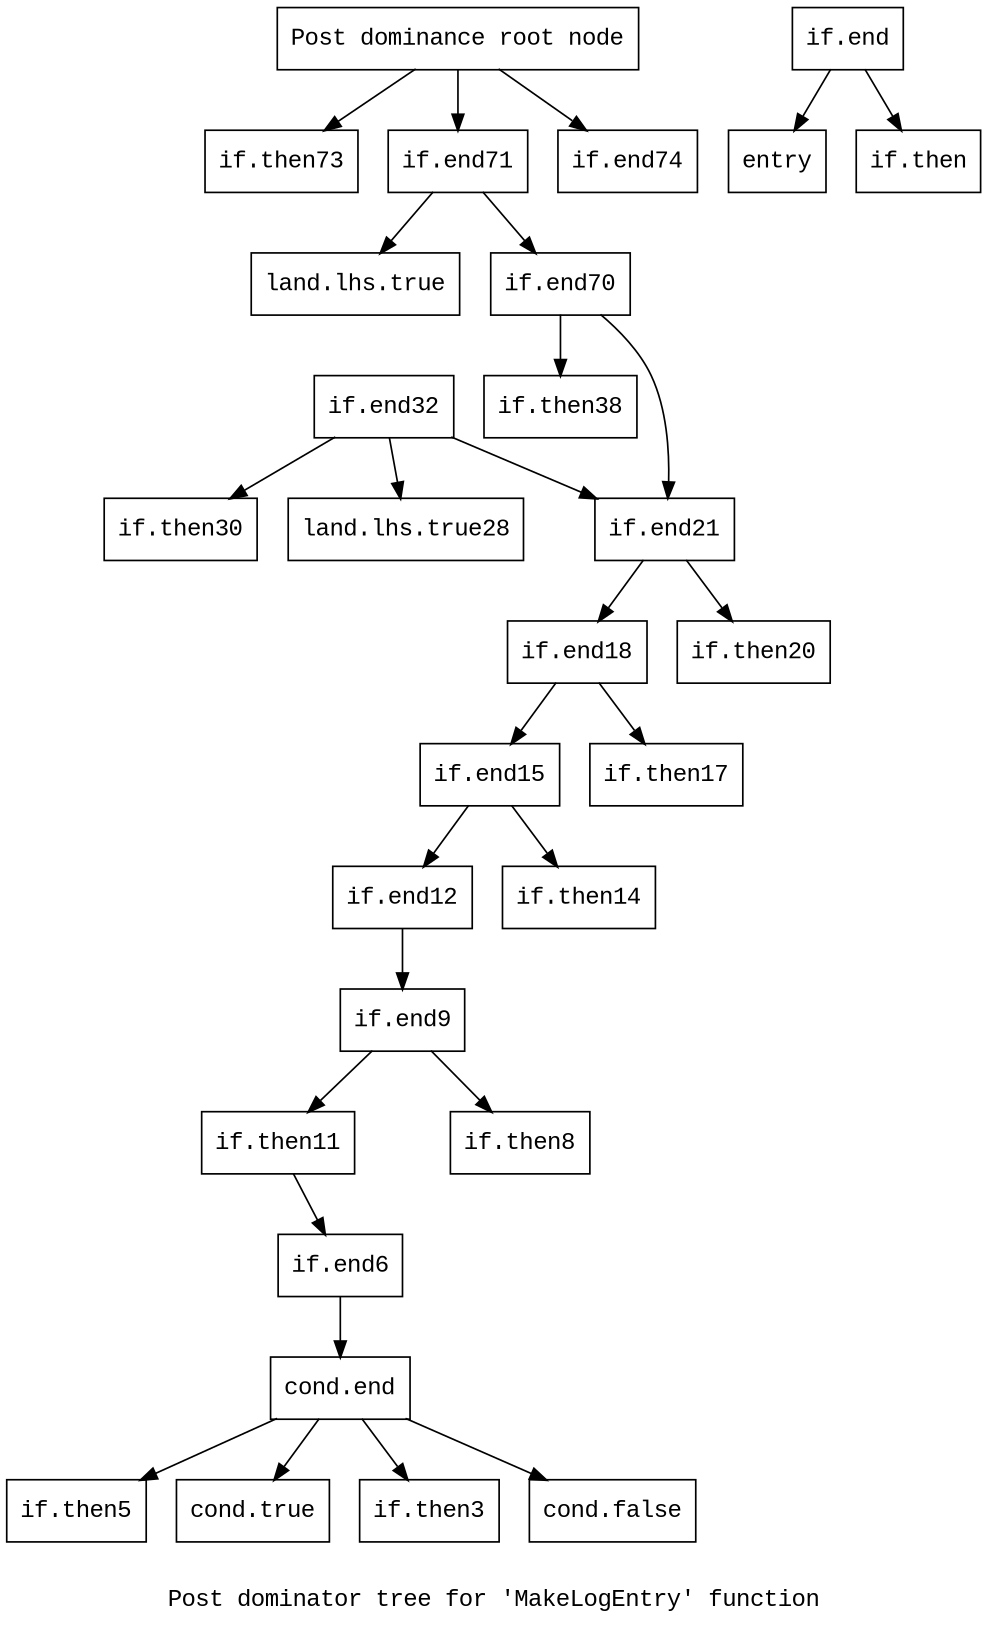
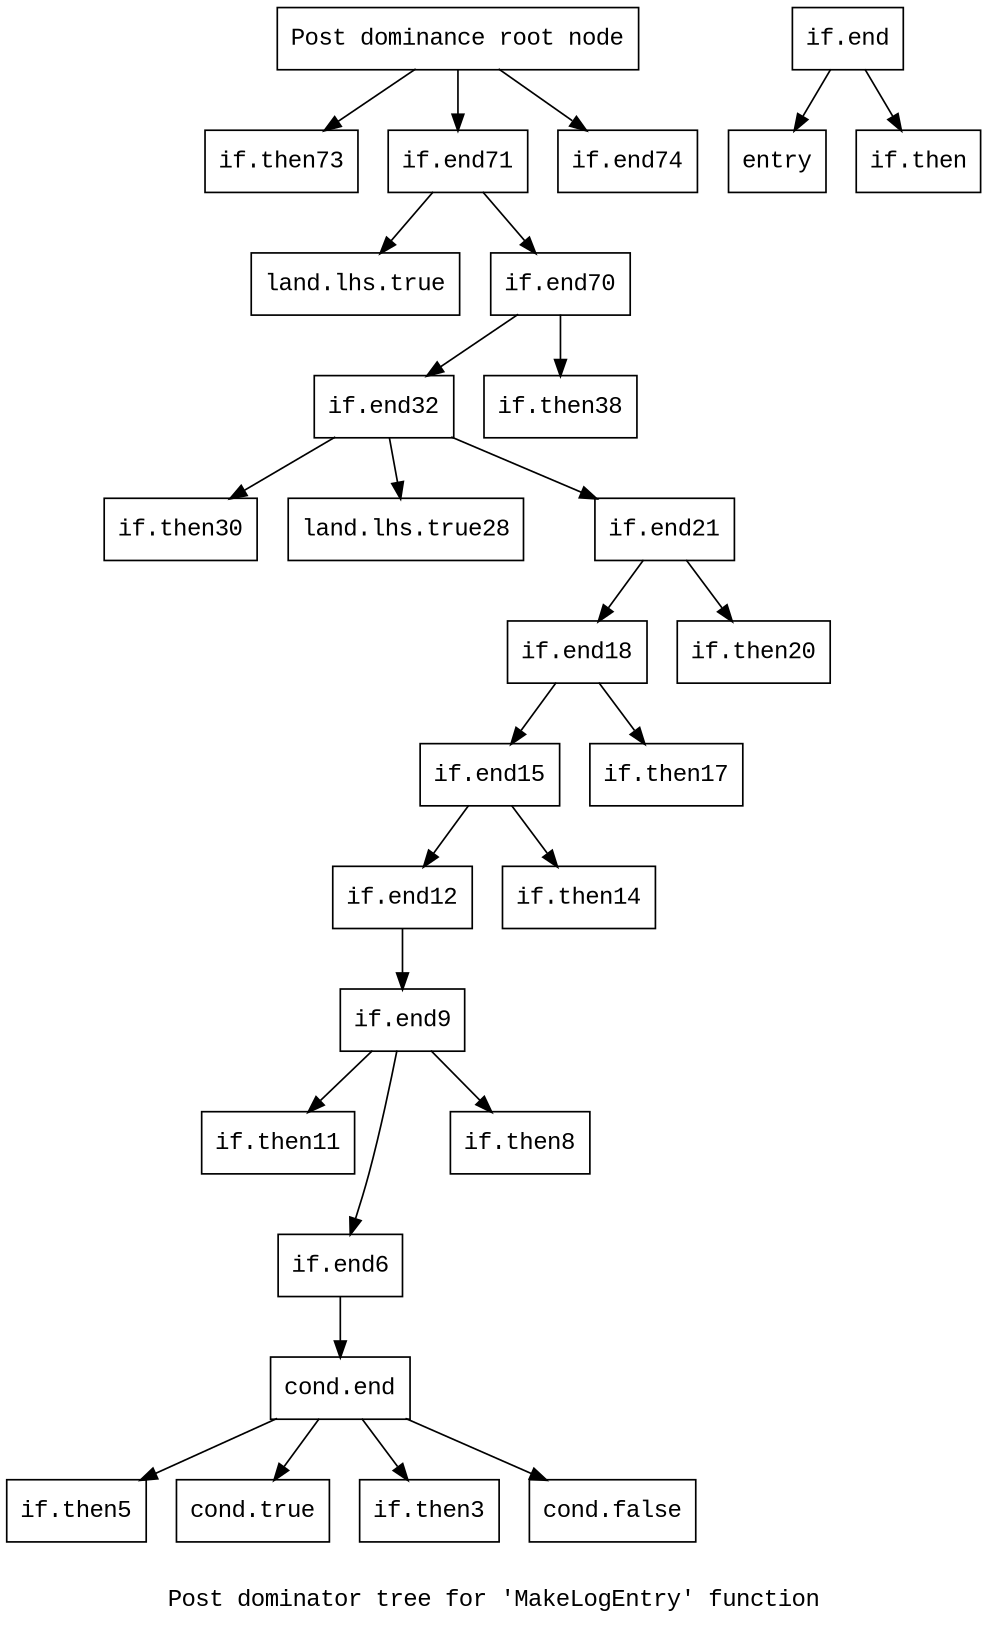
edge "if.end70" -> "if.end21": now "if.end70" -> "if.end32"
edge "if.then11" -> "if.end6": now "if.end9" -> "if.end6"
